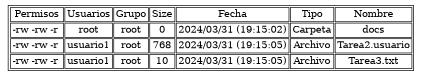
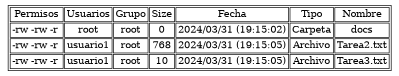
node "Permisos": text "Tarea2.usuario" -> "Tarea2.txt"
